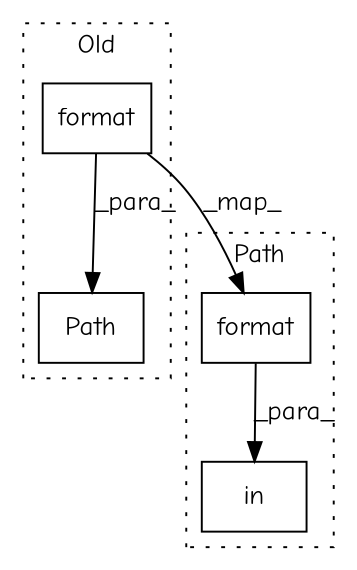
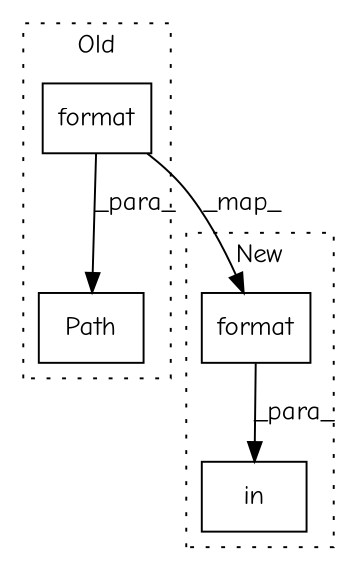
cluster "Path": label "Path" -> "New"
